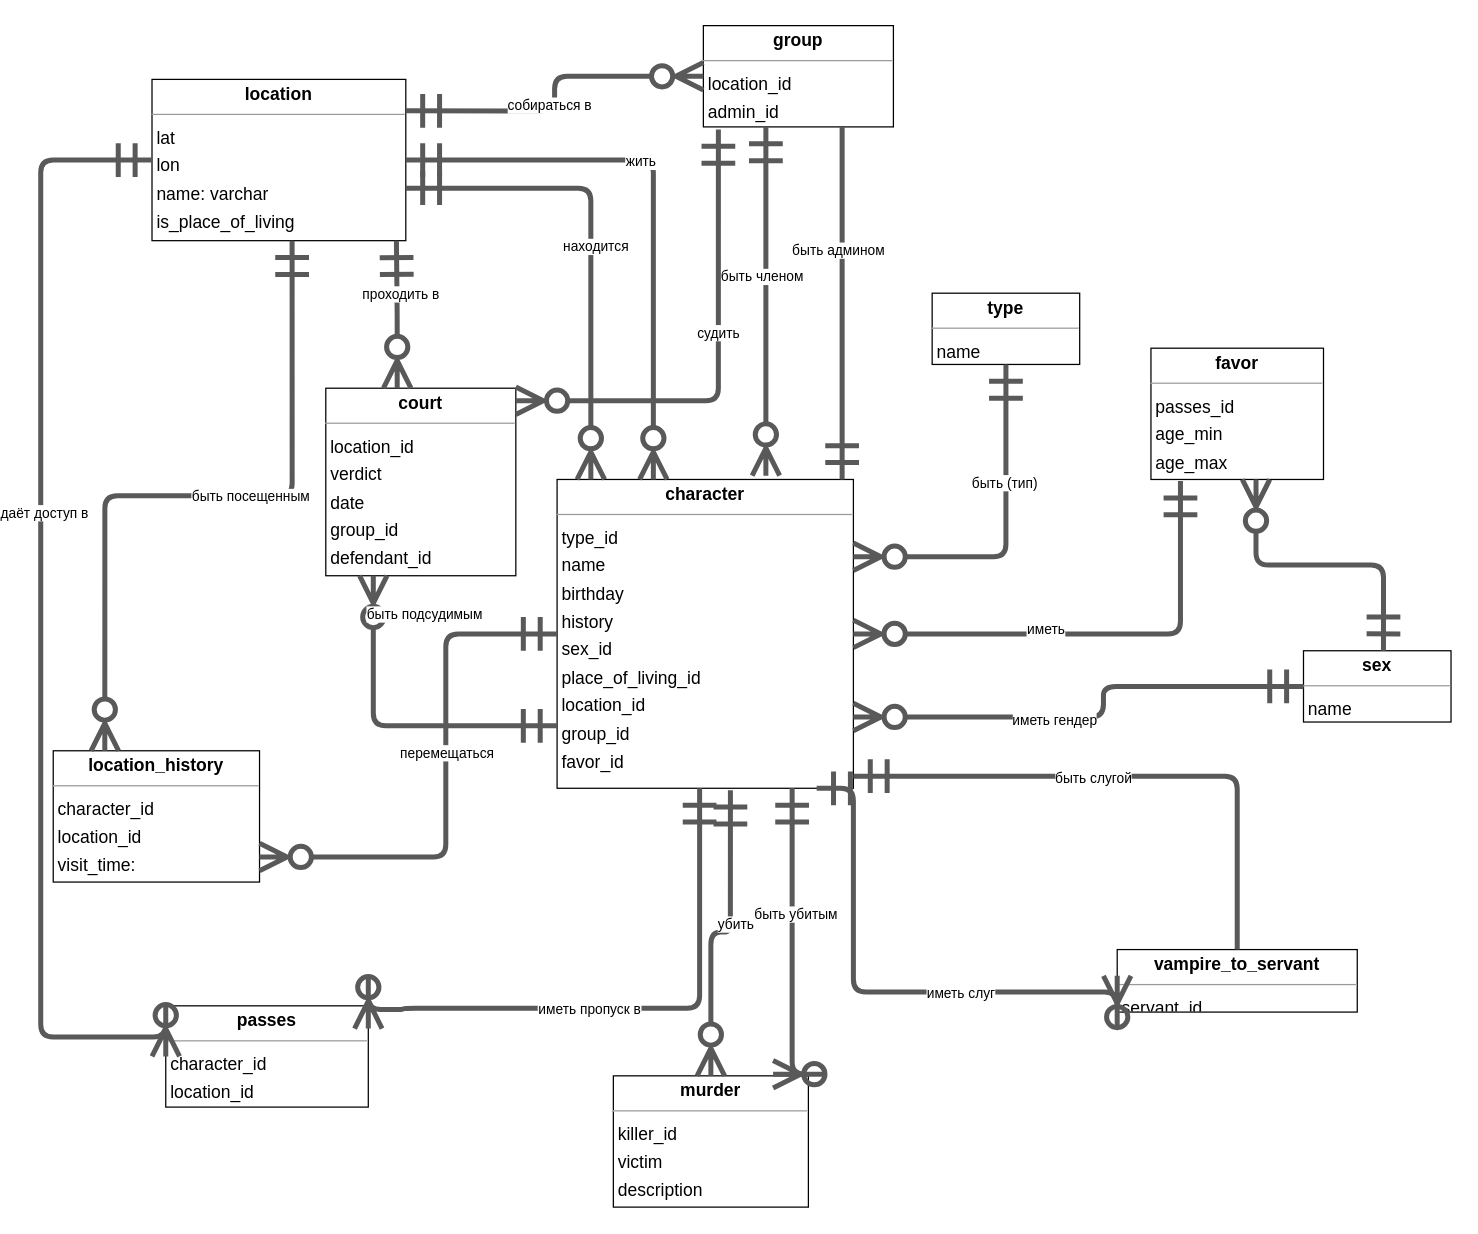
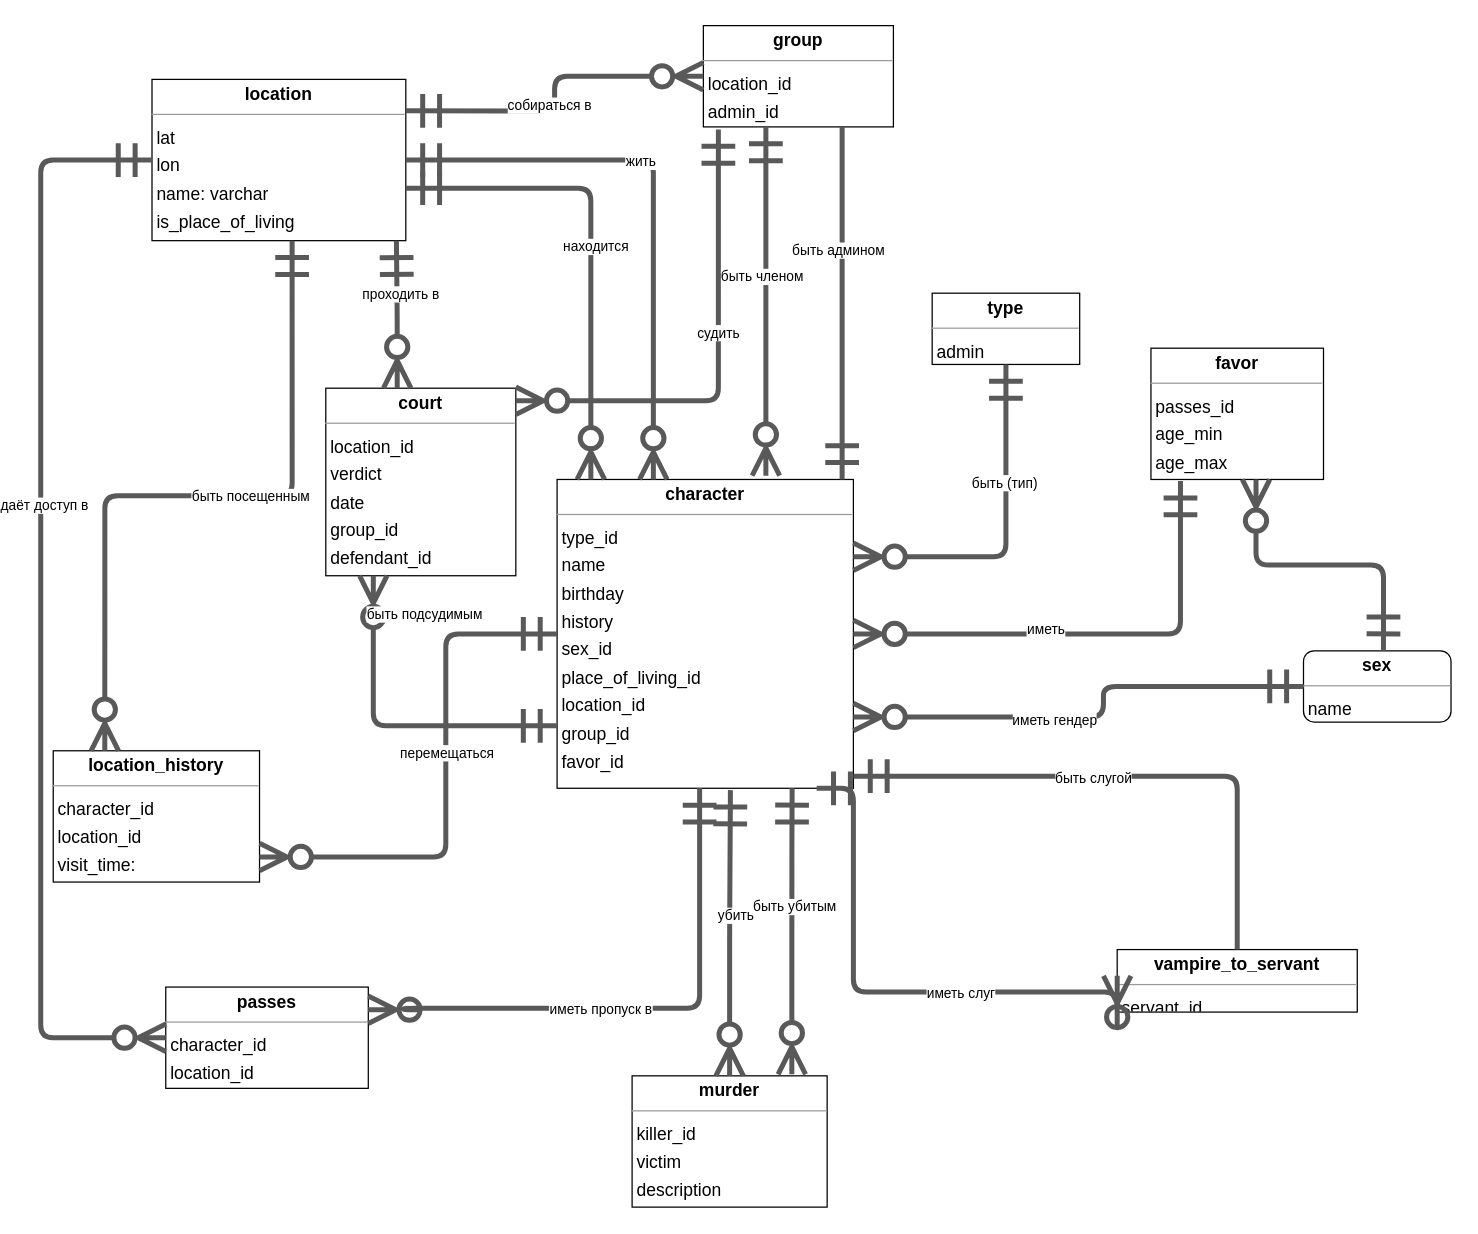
node "type name": label "type name" -> "type admin"
node "sex name": shape rectangle -> rounded rectangle
node "passes character_id location_id": moved (267, 1056) -> (267, 1038)
node "murder killer_id victim description": moved (711, 1141) -> (729, 1141)
